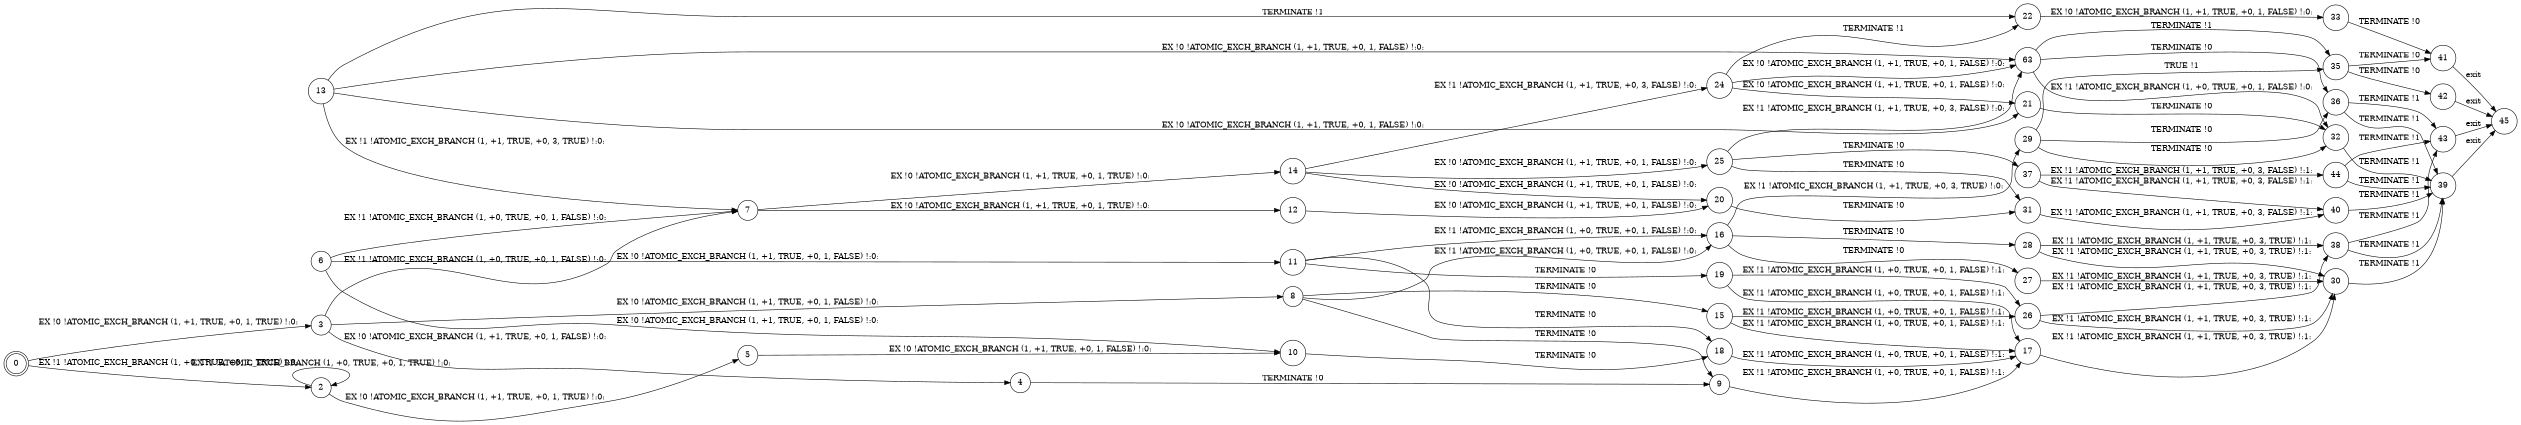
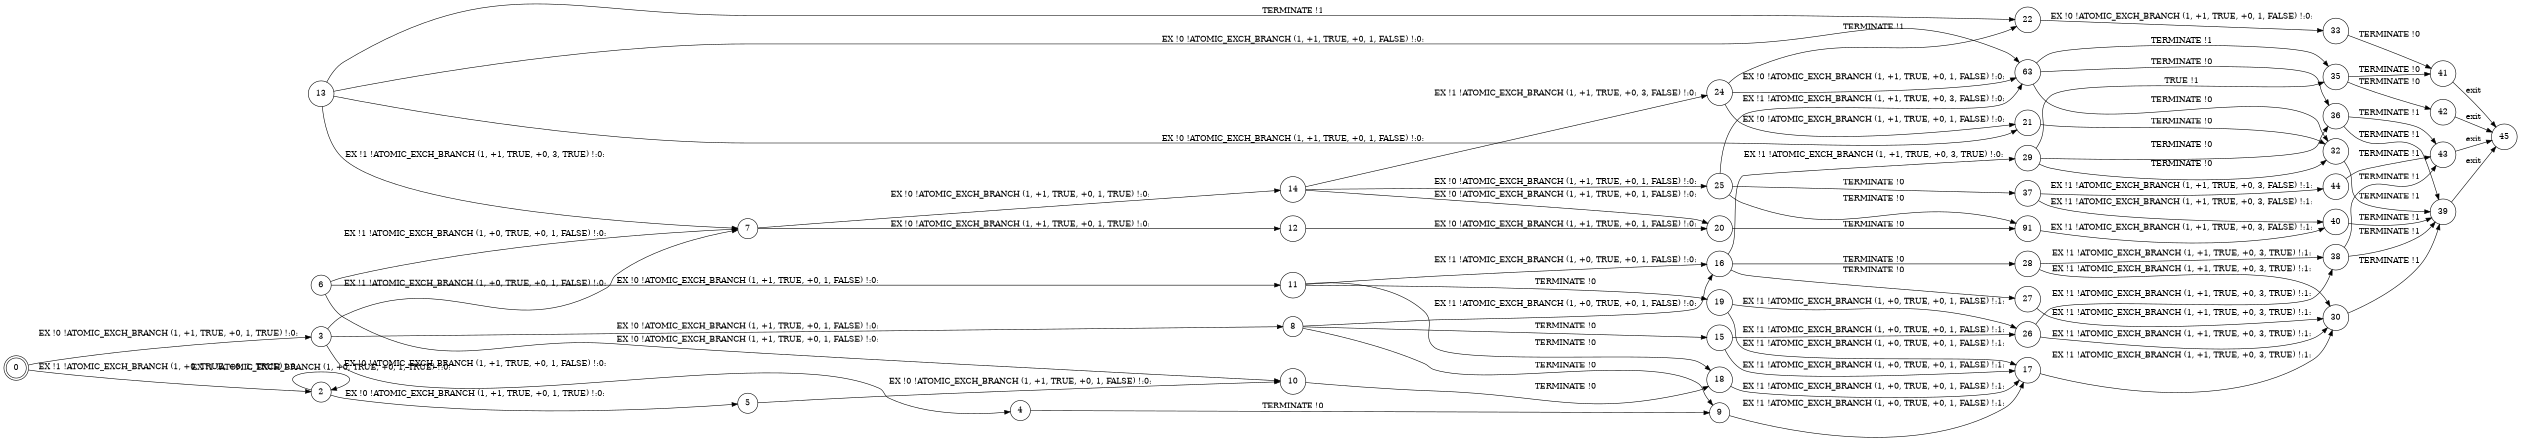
edge "63" -> "32": label "EX !1 !ATOMIC_EXCH_BRANCH (1, +0, TRUE, +0, 1, FALSE) !:0:" -> "TERMINATE !0"
edge "44" -> "39": removed, label "TERMINATE !1"
node "31": label "31" -> "91"
